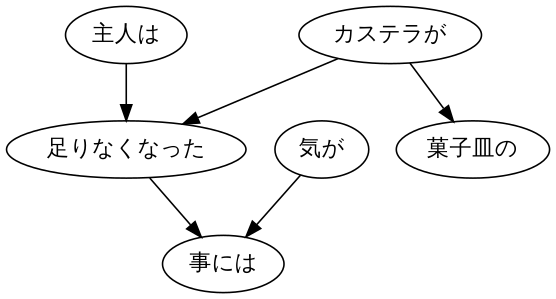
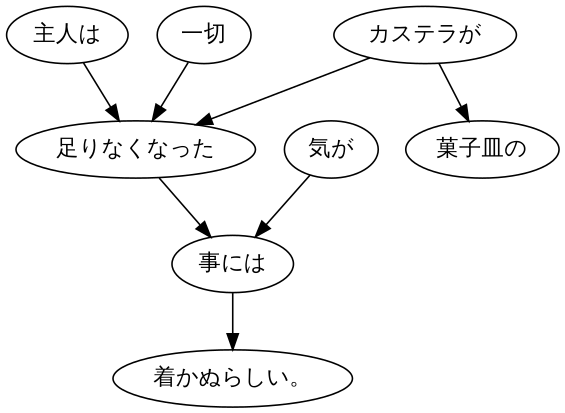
node "一切": added
node "着かぬらしい。": added
